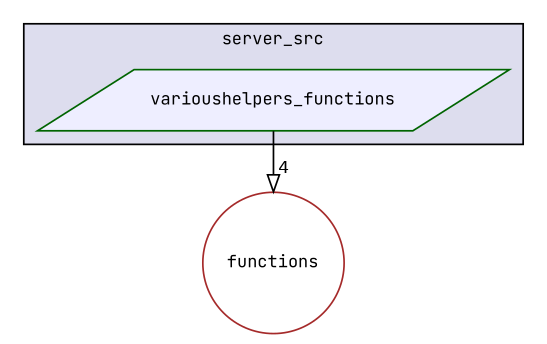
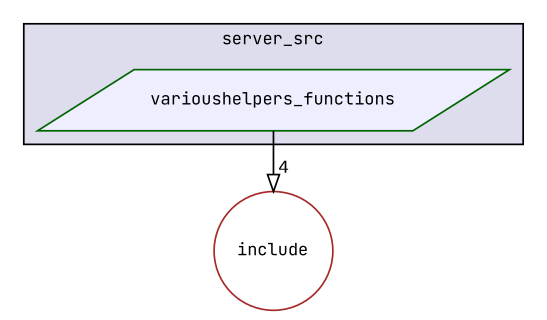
node "functions": label "functions" -> "include"
